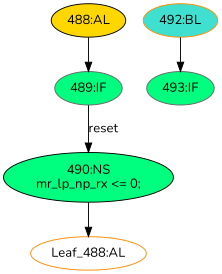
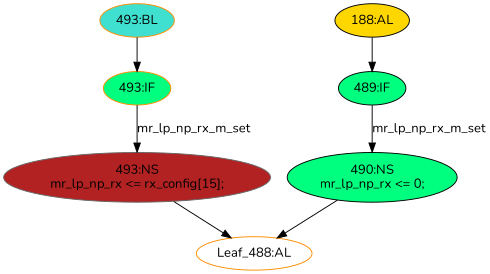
node "488:AL": label "488:AL" -> "188:AL"
node "492:BL": label "492:BL" -> "493:BL"
node "489:IF": color gray40 -> black
node "493:IF": color gray40 -> darkorange
edge "489:IF" -> "490:NS mr_lp_np_rx <= 0;": label "reset" -> "mr_lp_np_rx_m_set"
node "493:NS mr_lp_np_rx <= rx_config[15];": added
